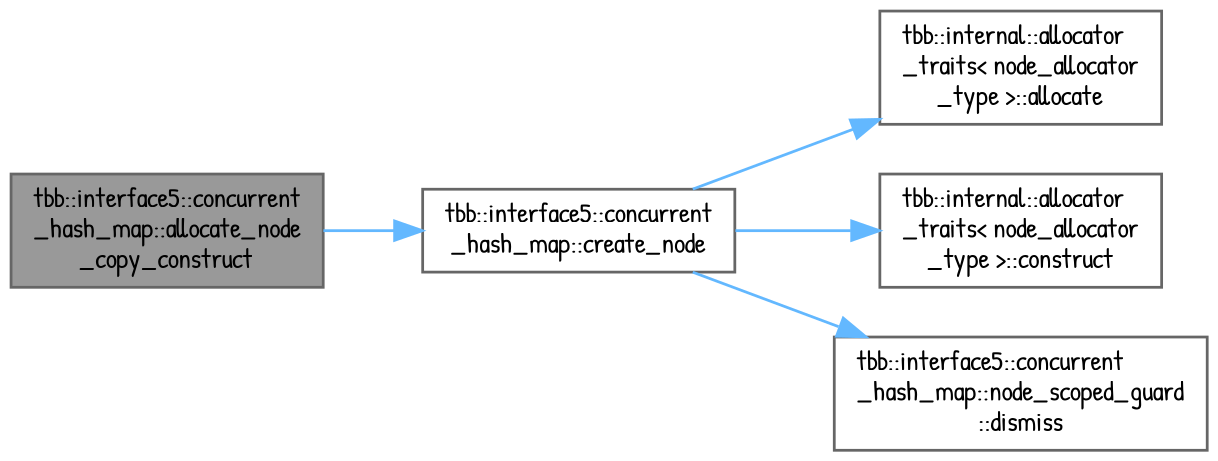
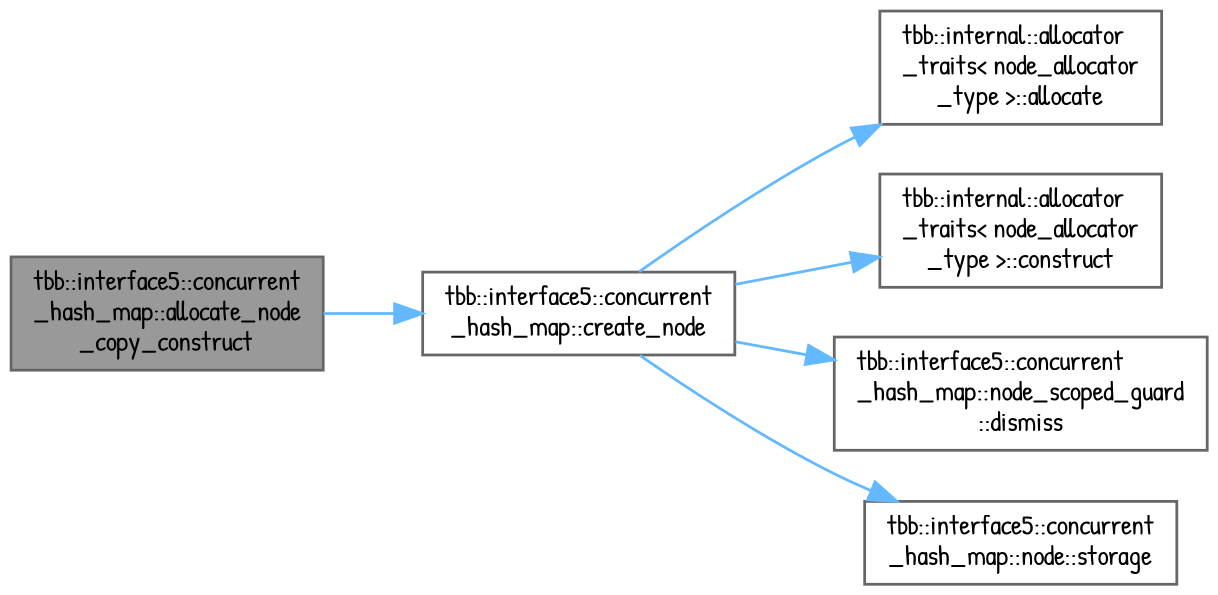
node "tbb::interface5::concurrent _hash_map::node::storage": added
